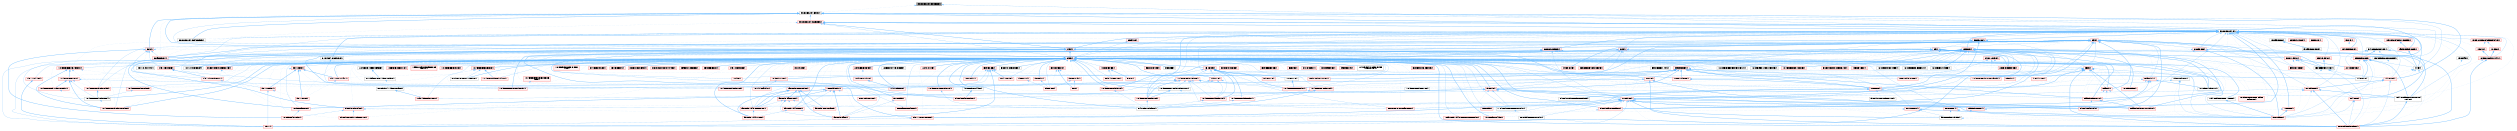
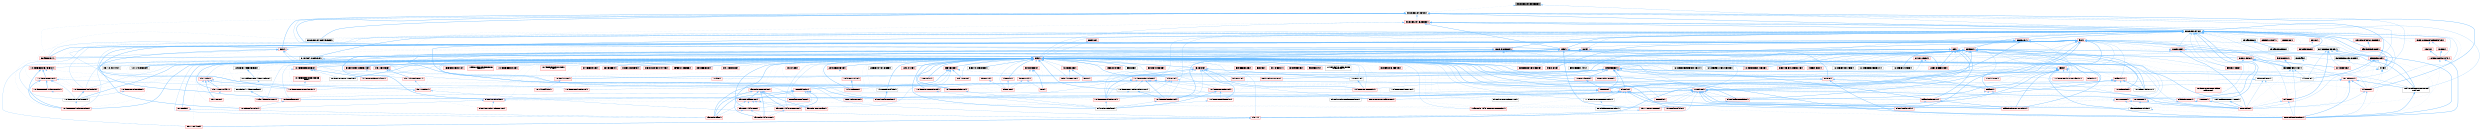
edge "LazyObjectPtr.h" -> "LinkerLoad.h": reversed
edge "RigVM.h" -> "RigVMNativized.h": reversed
